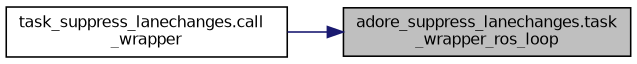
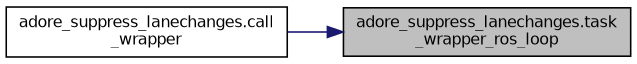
node "task_suppress_lanechanges.call _wrapper": label "task_suppress_lanechanges.call _wrapper" -> "adore_suppress_lanechanges.call _wrapper"
